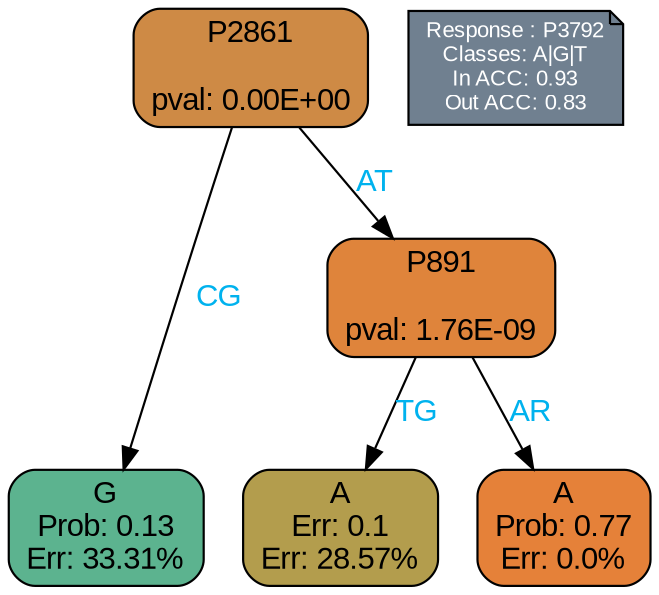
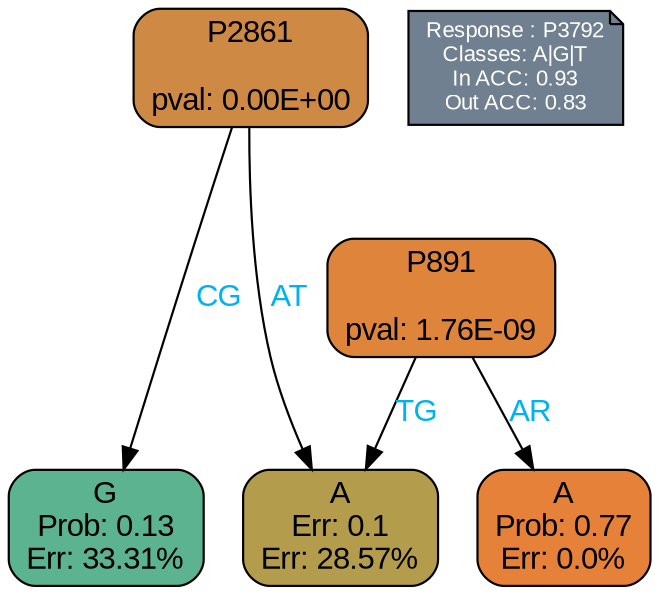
edge "P2861 pval: 0.00E+00" -> "P891 pval: 1.76E-09": now "P2861 pval: 0.00E+00" -> "A Err: 0.1 Err: 28.57%"
